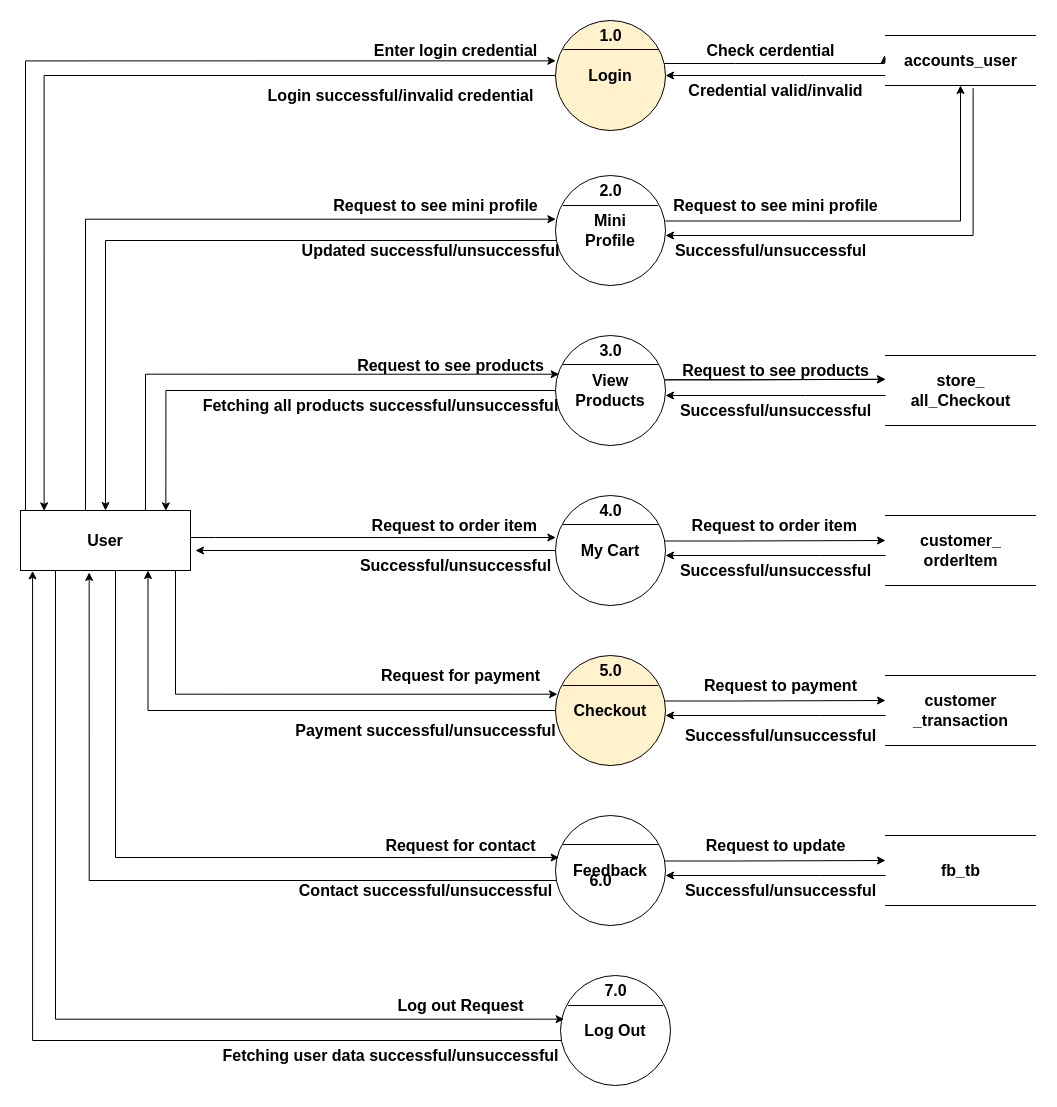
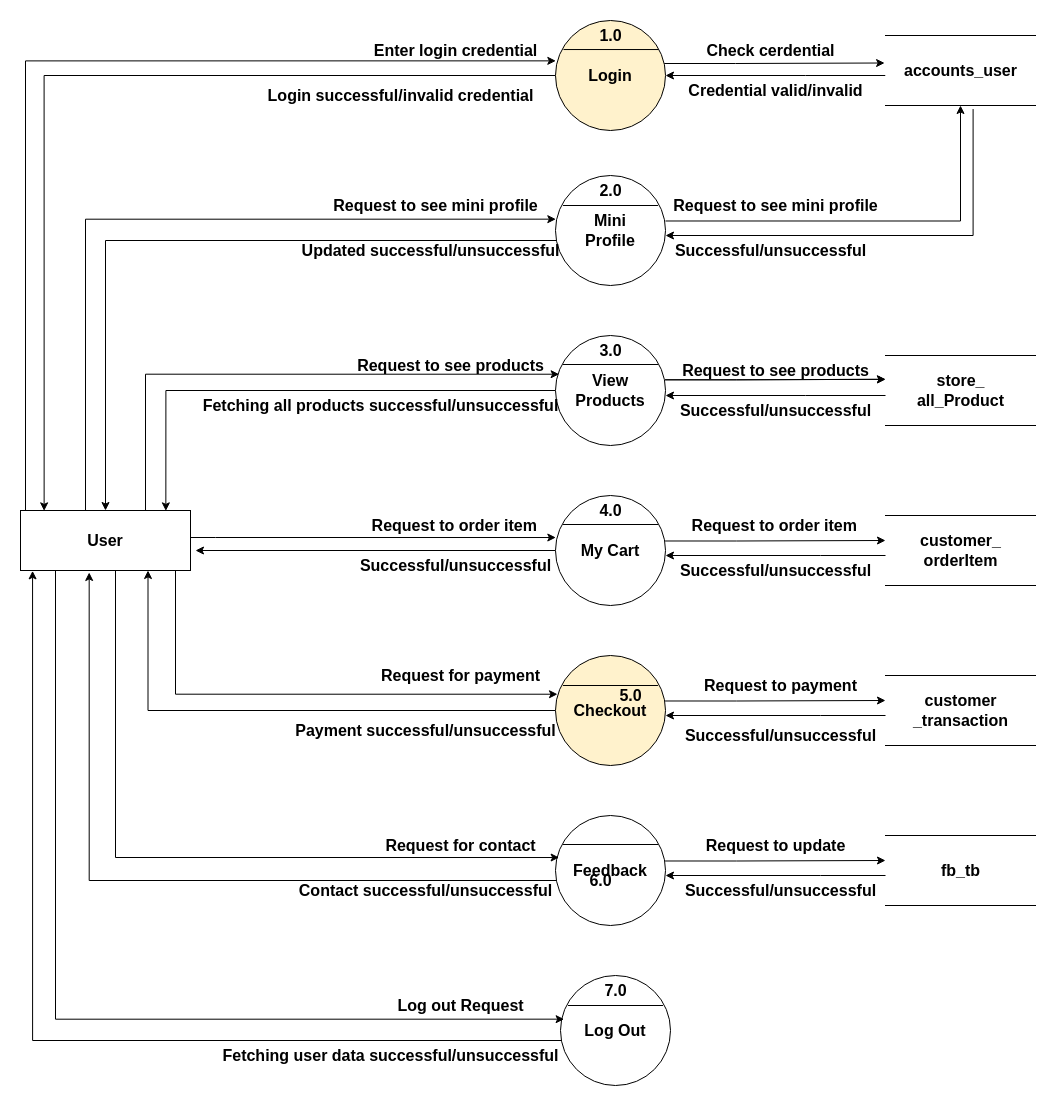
node "accounts_user": size 150x50 -> 150x70
node "store_ all_Checkout": label "store_ all_Checkout" -> "store_ all_Product"
node "5.0": moved (611, 671) -> (631, 696)
